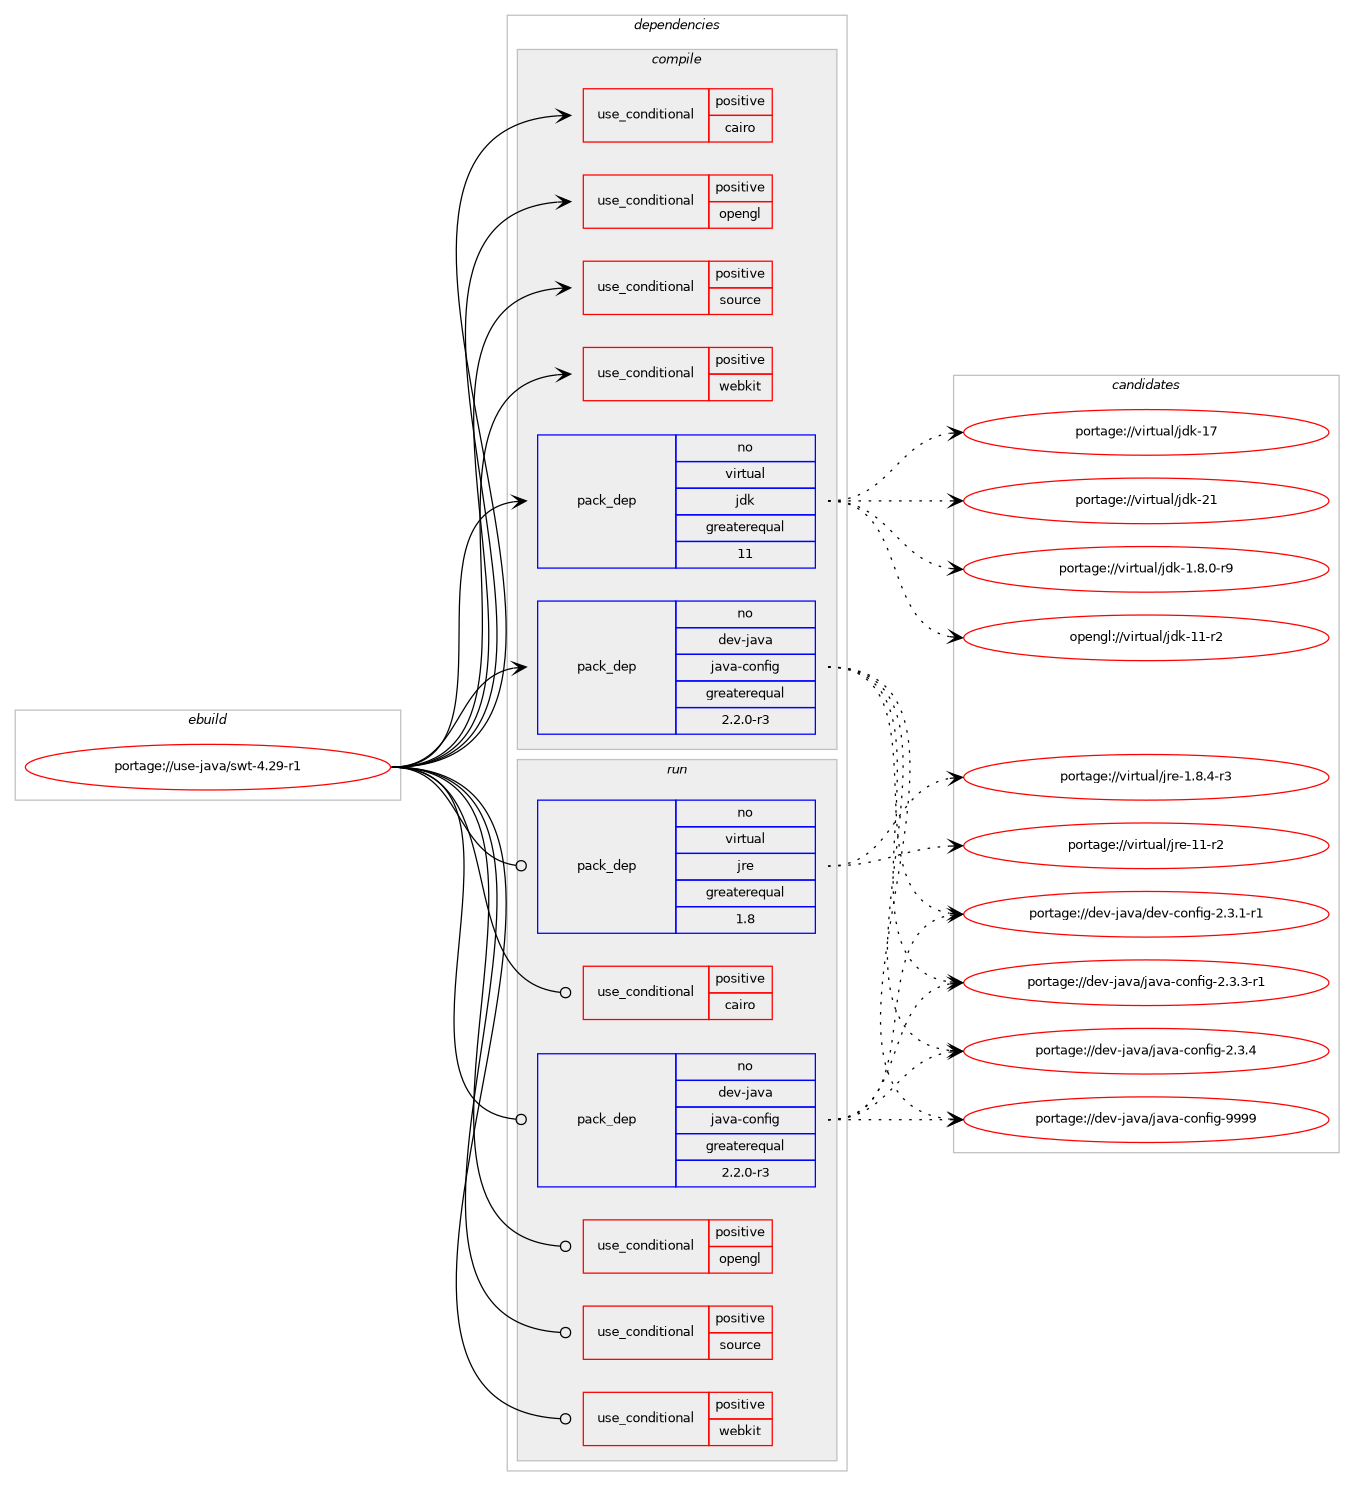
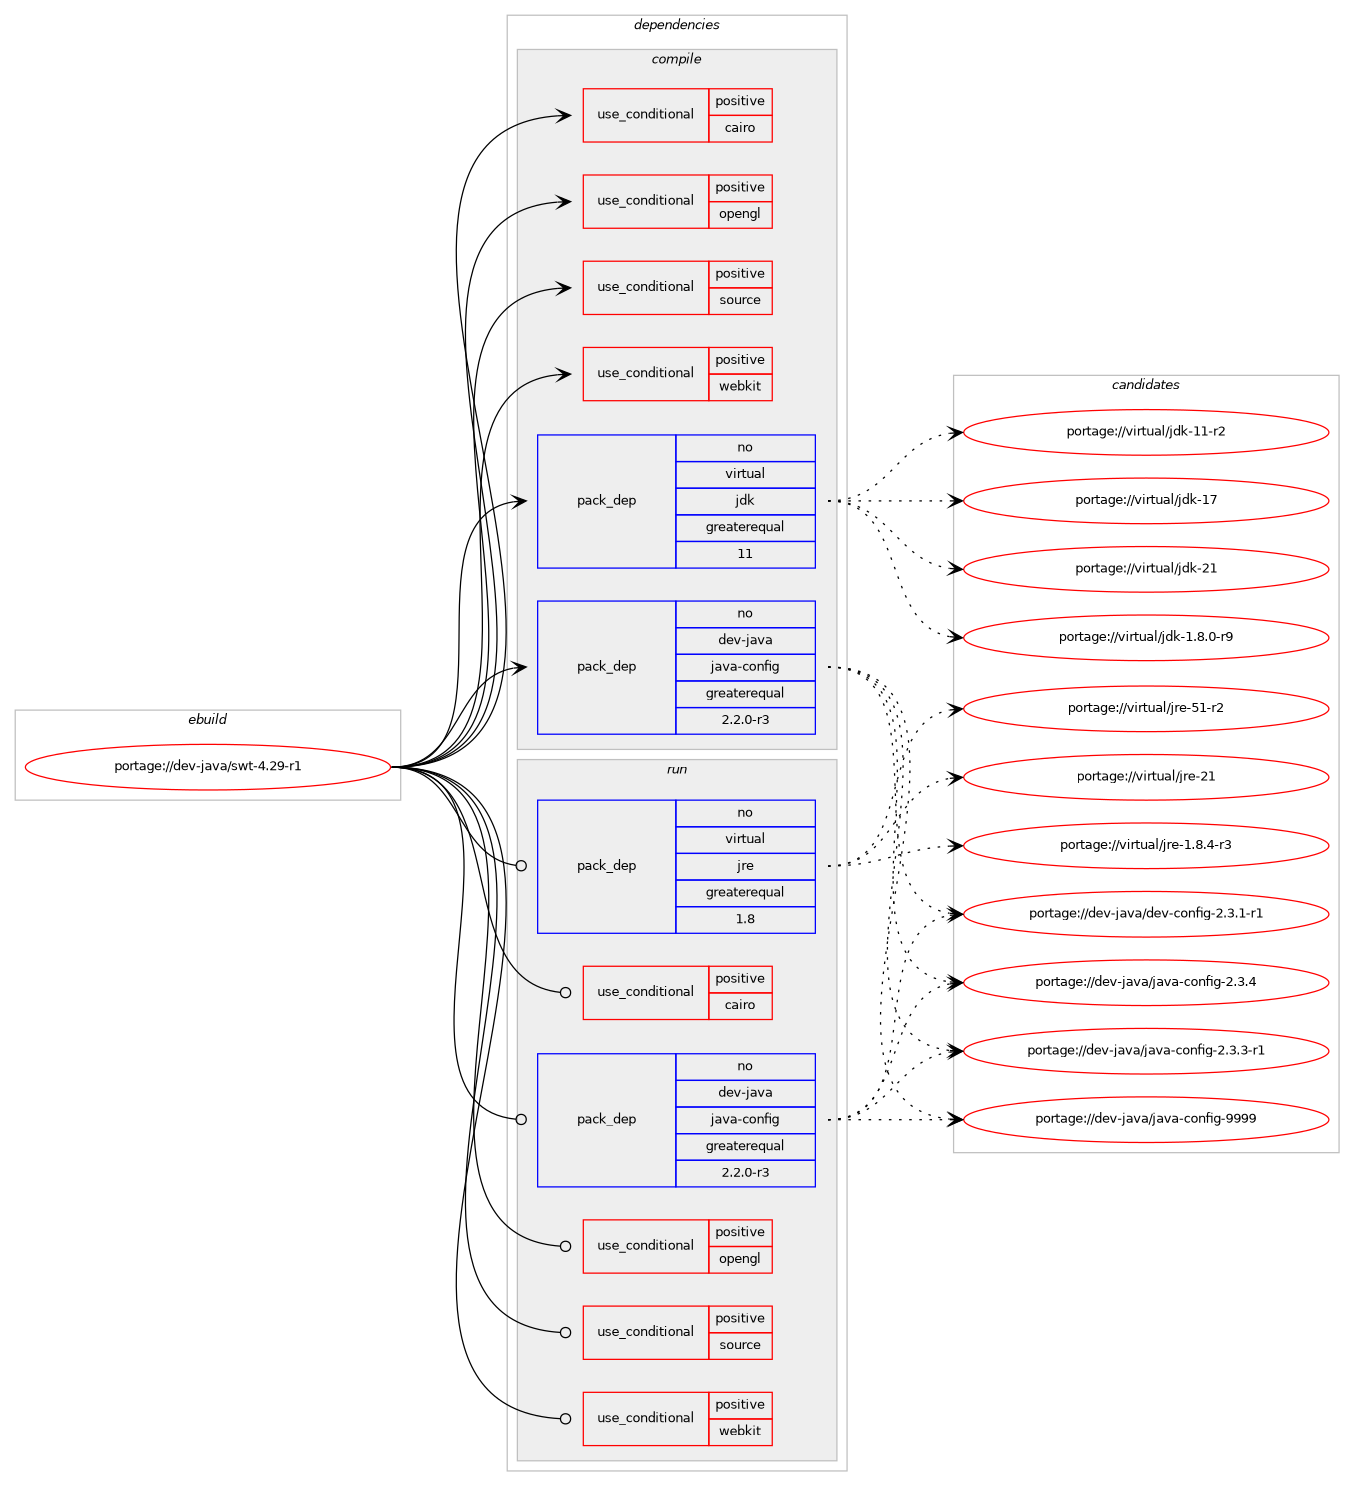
node "opengl://virtual/jdk-11-r2": label "opengl://virtual/jdk-11-r2" -> "portage://virtual/jdk-11-r2"
node "portage://use-java/swt-4.29-r1": label "portage://use-java/swt-4.29-r1" -> "portage://dev-java/swt-4.29-r1"
node "portage://virtual/jre-21": added
node "portage://virtual/jre-11-r2": label "portage://virtual/jre-11-r2" -> "portage://virtual/jre-51-r2"
